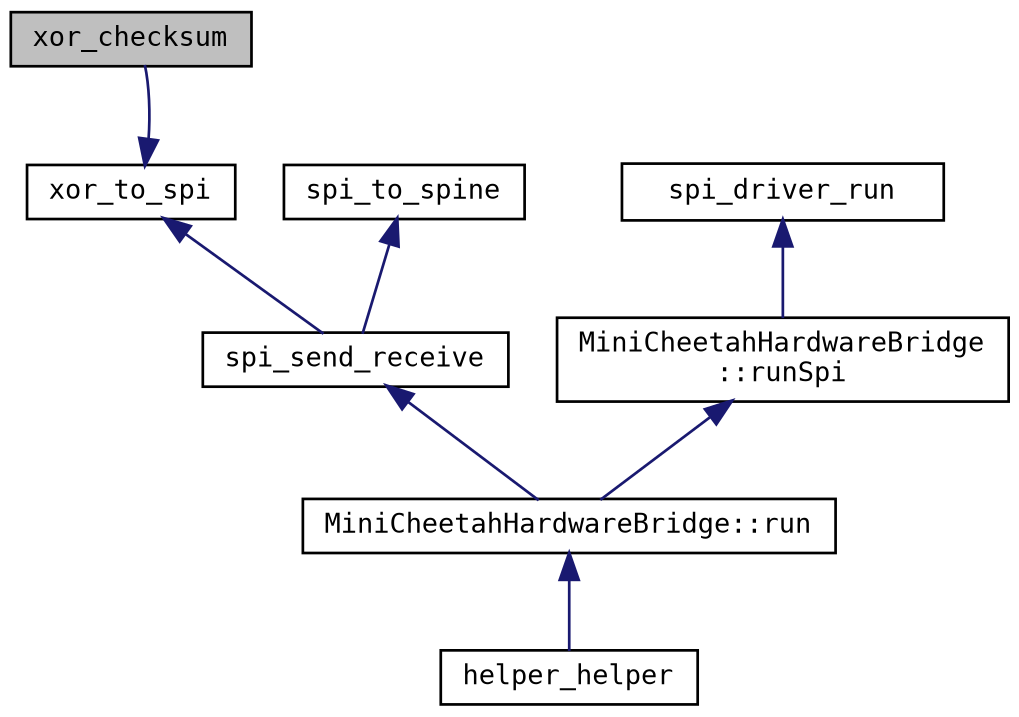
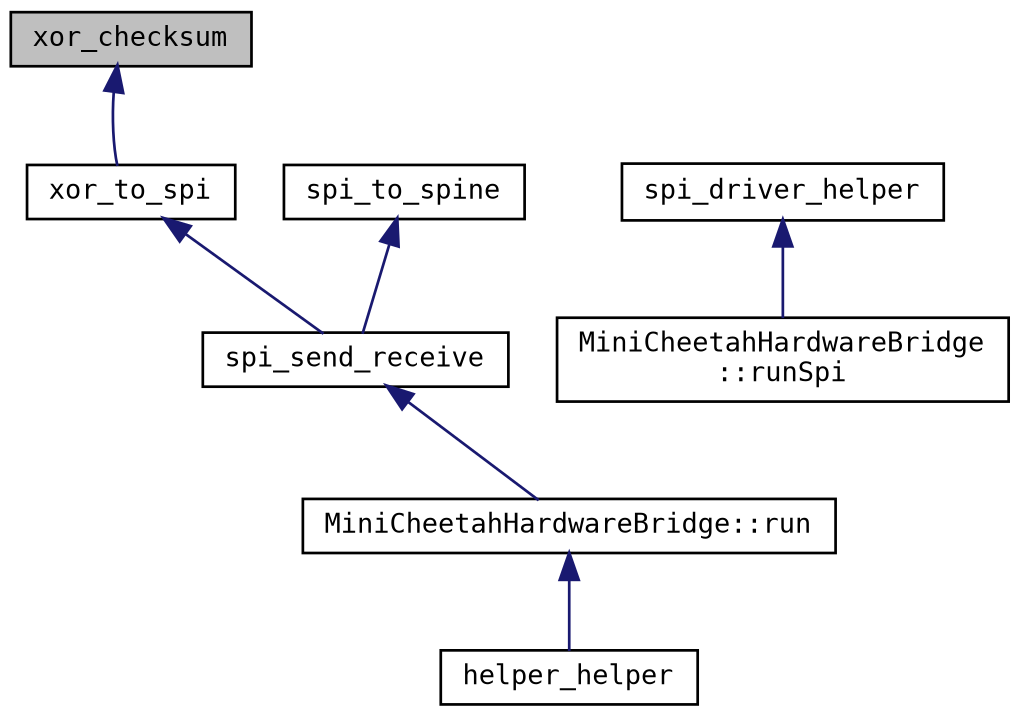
edge "xor_checksum" -> "xor_to_spi": reversed
node "spi_driver_run": label "spi_driver_run" -> "spi_driver_helper"
edge "MiniCheetahHardwareBridge::run" -> "MiniCheetahHardwareBridge ::runSpi": removed
